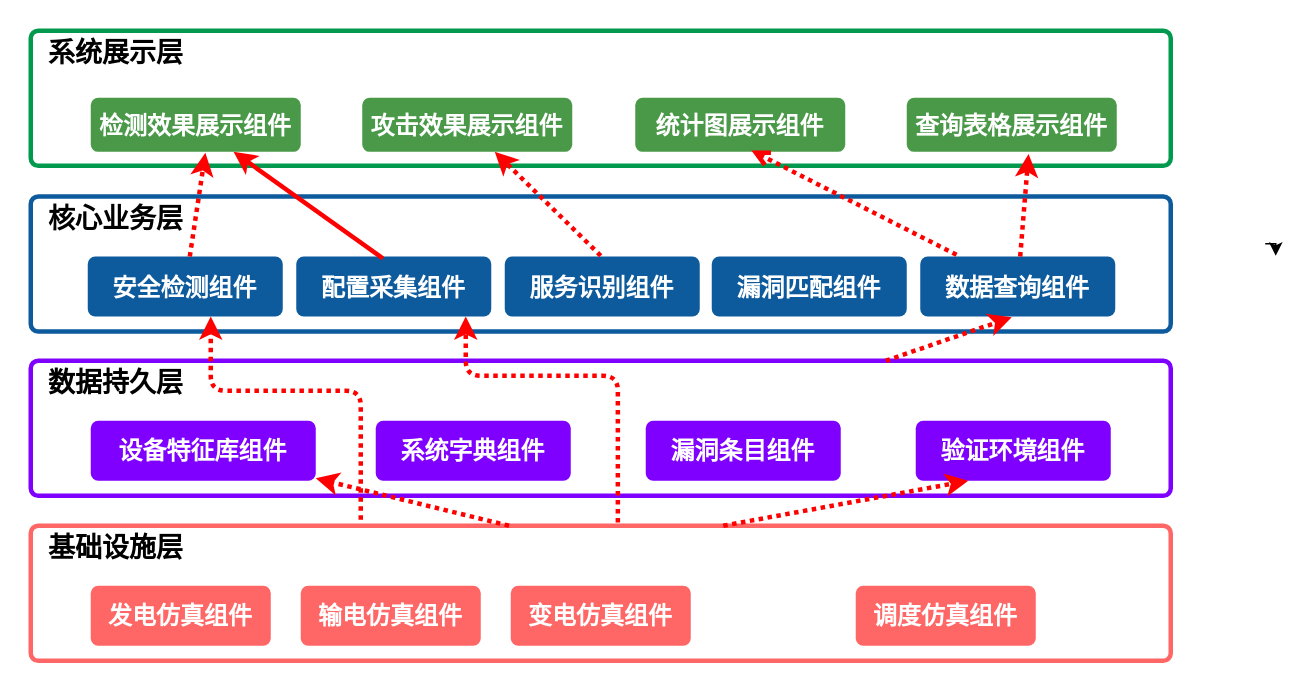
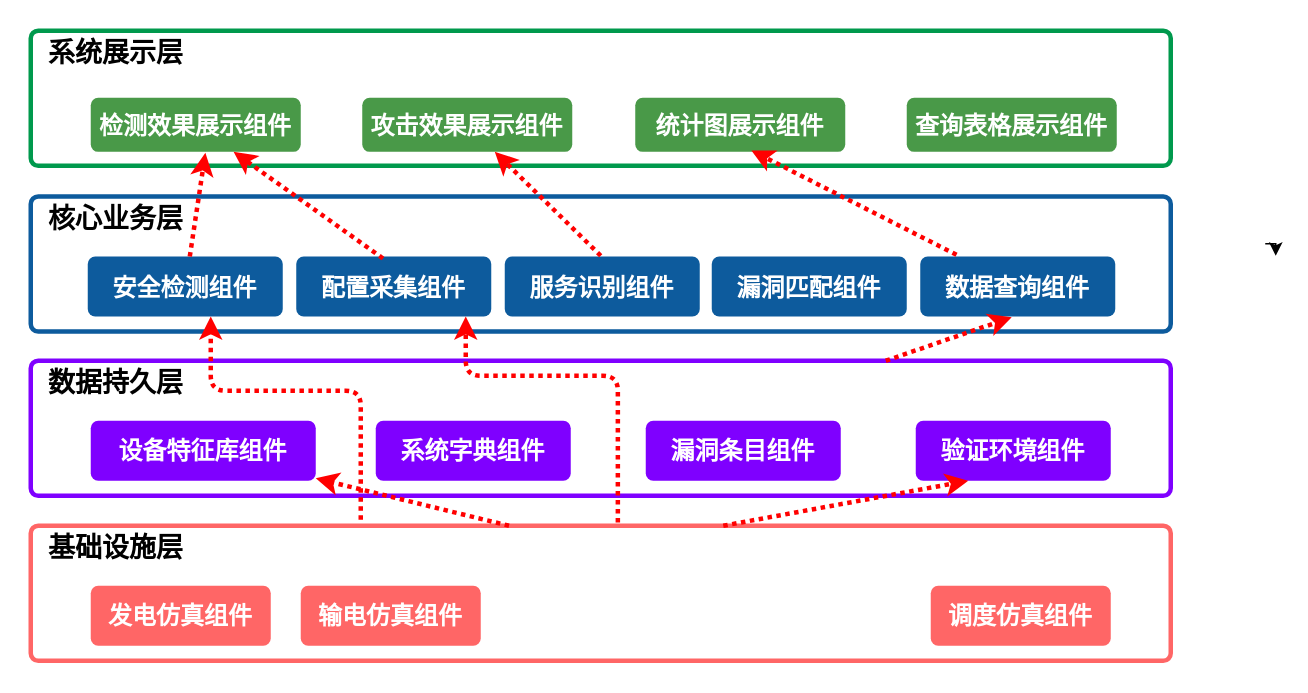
edge "数据查询组件" -> "统计图展示组件": arrowhead open -> classic
edge "配置采集组件" -> "检测效果展示组件": style solid -> dashed
edge "数据查询组件" -> "查询表格展示组件": removed
node "变电仿真组件": removed
node "调度仿真组件": moved (946, 616) -> (1021, 616)
